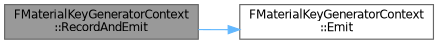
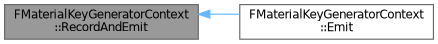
edge "FMaterialKeyGeneratorContext ::RecordAndEmit" -> "FMaterialKeyGeneratorContext ::Emit": reversed
